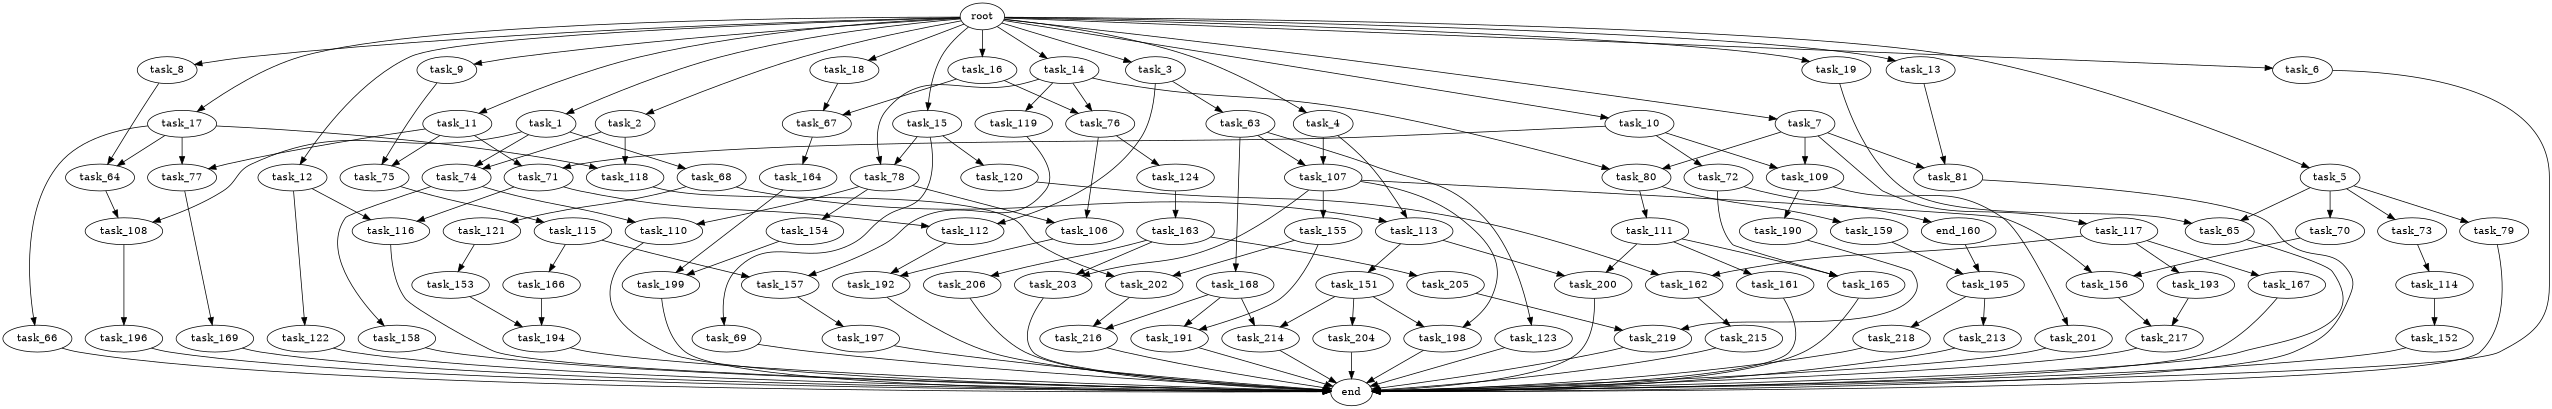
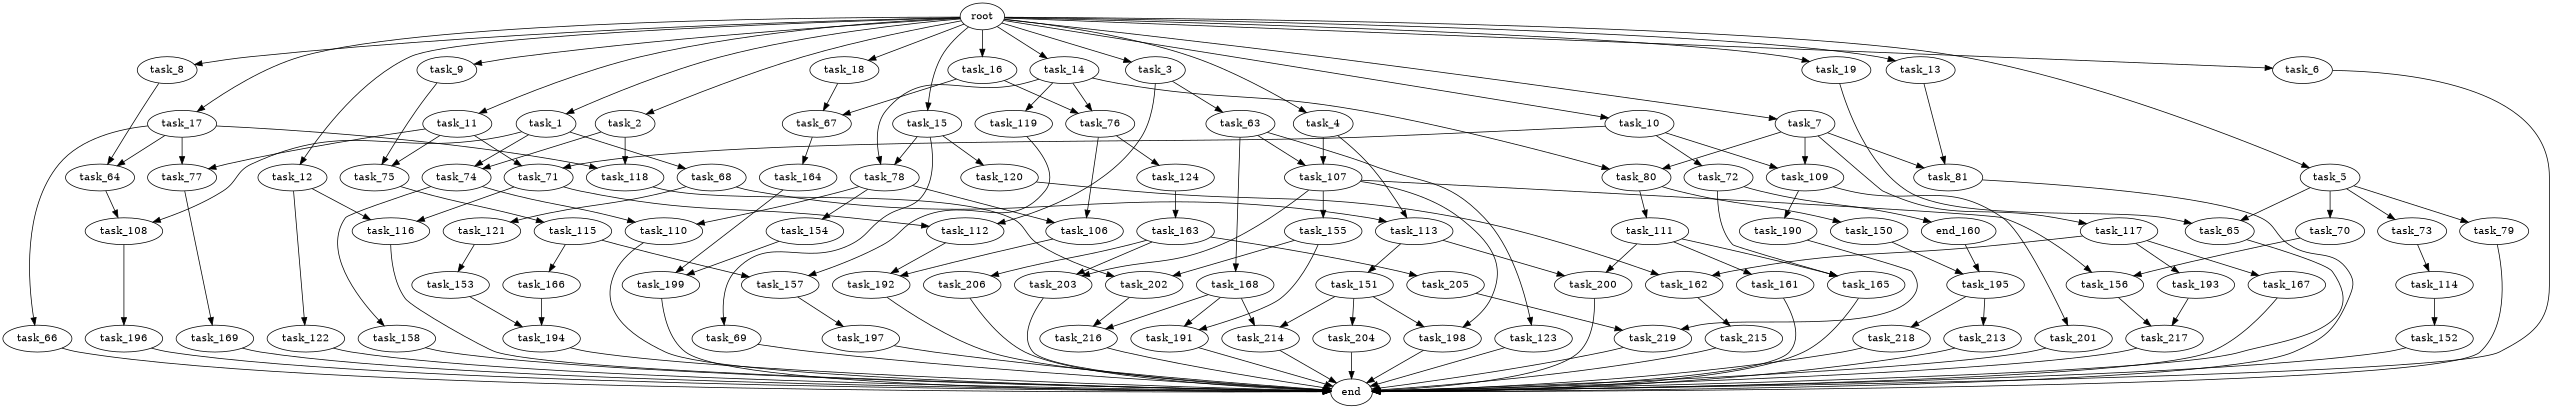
node "task_159": label "task_159" -> "task_150"
